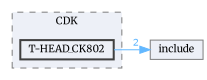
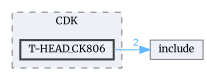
node "T-HEAD_CK802": label "T-HEAD_CK802" -> "T-HEAD_CK806"
